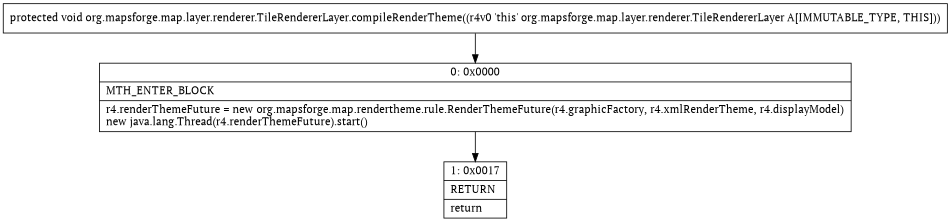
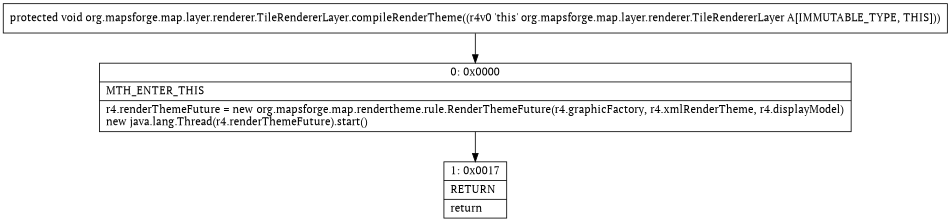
node "0: 0x0000": text "MTH_ENTER_BLOCK" -> "MTH_ENTER_THIS"
